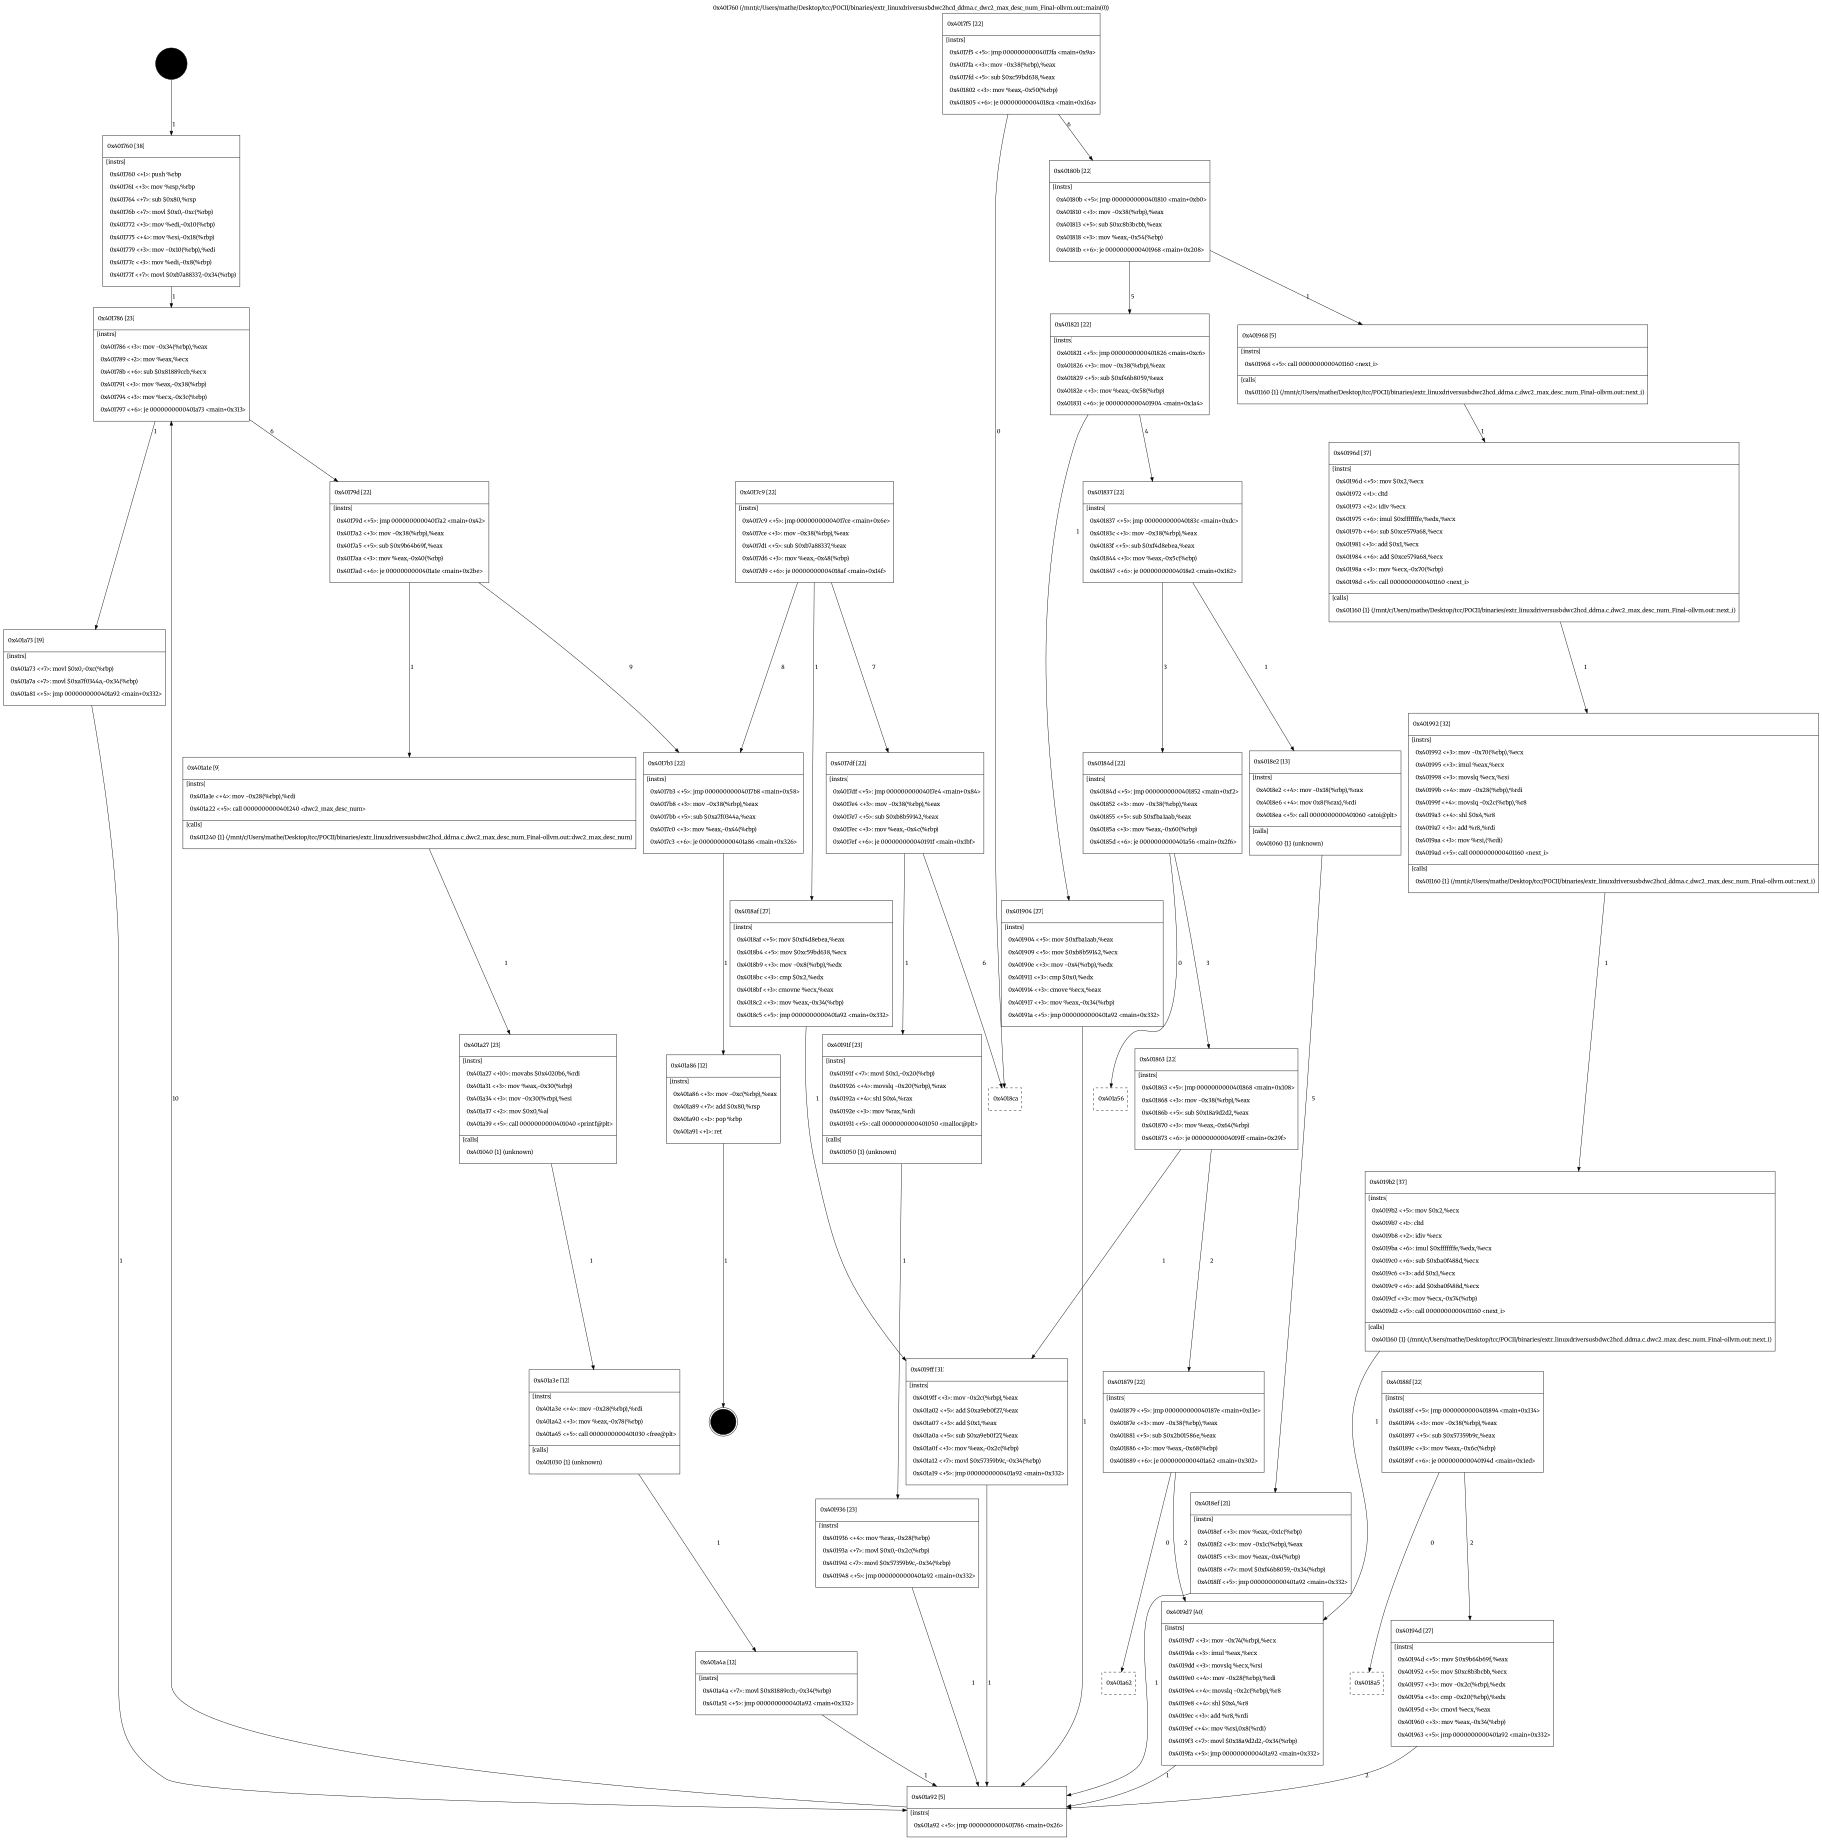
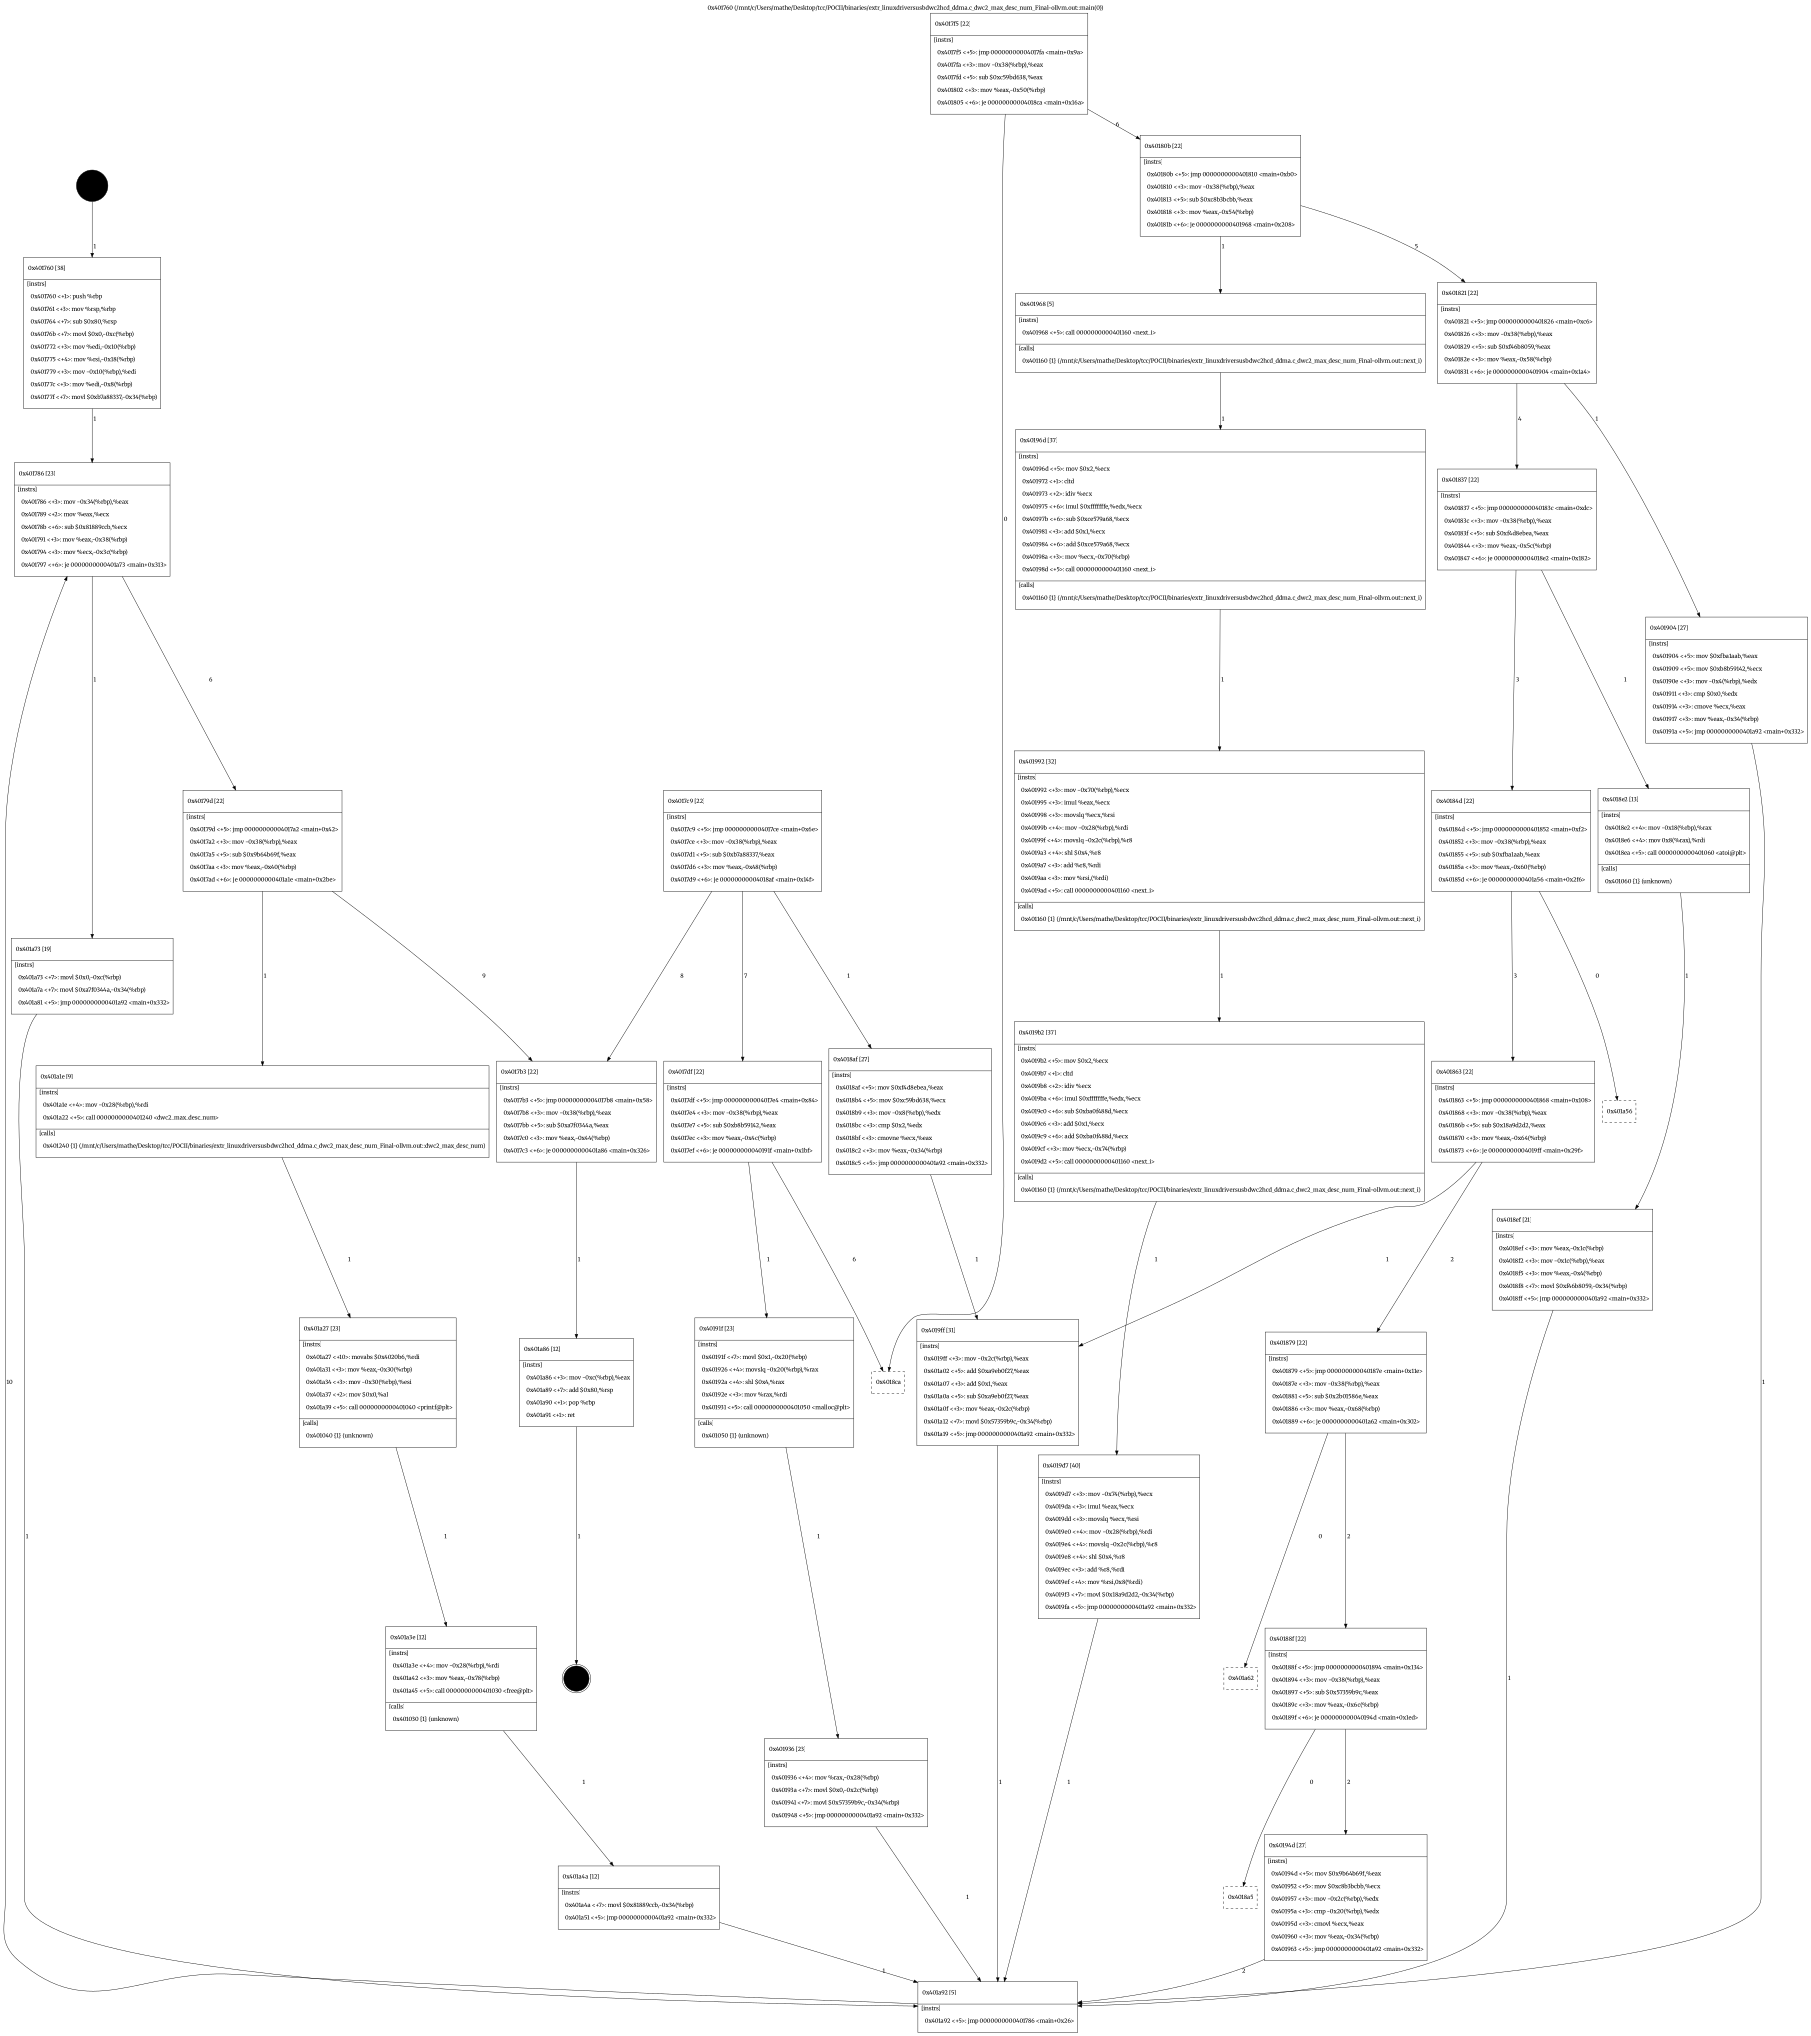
edge "0x4018e2 [13]" -> "0x4018ef [21]": label " 5" -> " 1"
edge "0x401879 [22]" -> "0x4019d7 [40]": now "0x401879 [22]" -> "0x40188f [22]"
